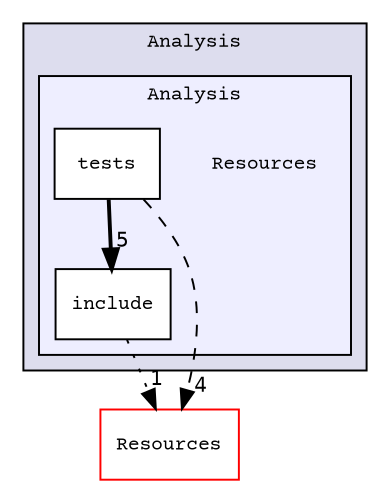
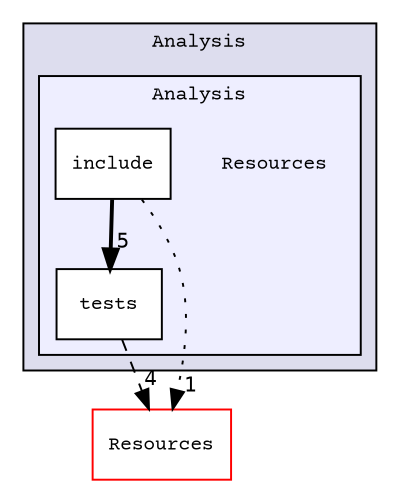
edge "tests" -> "include": reversed
